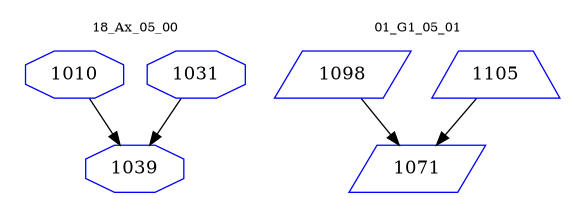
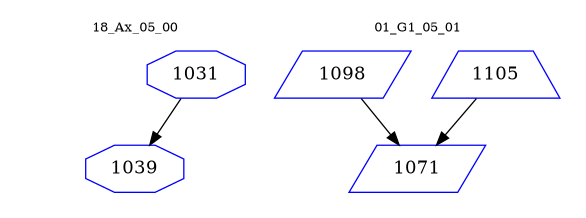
node "1010": removed
